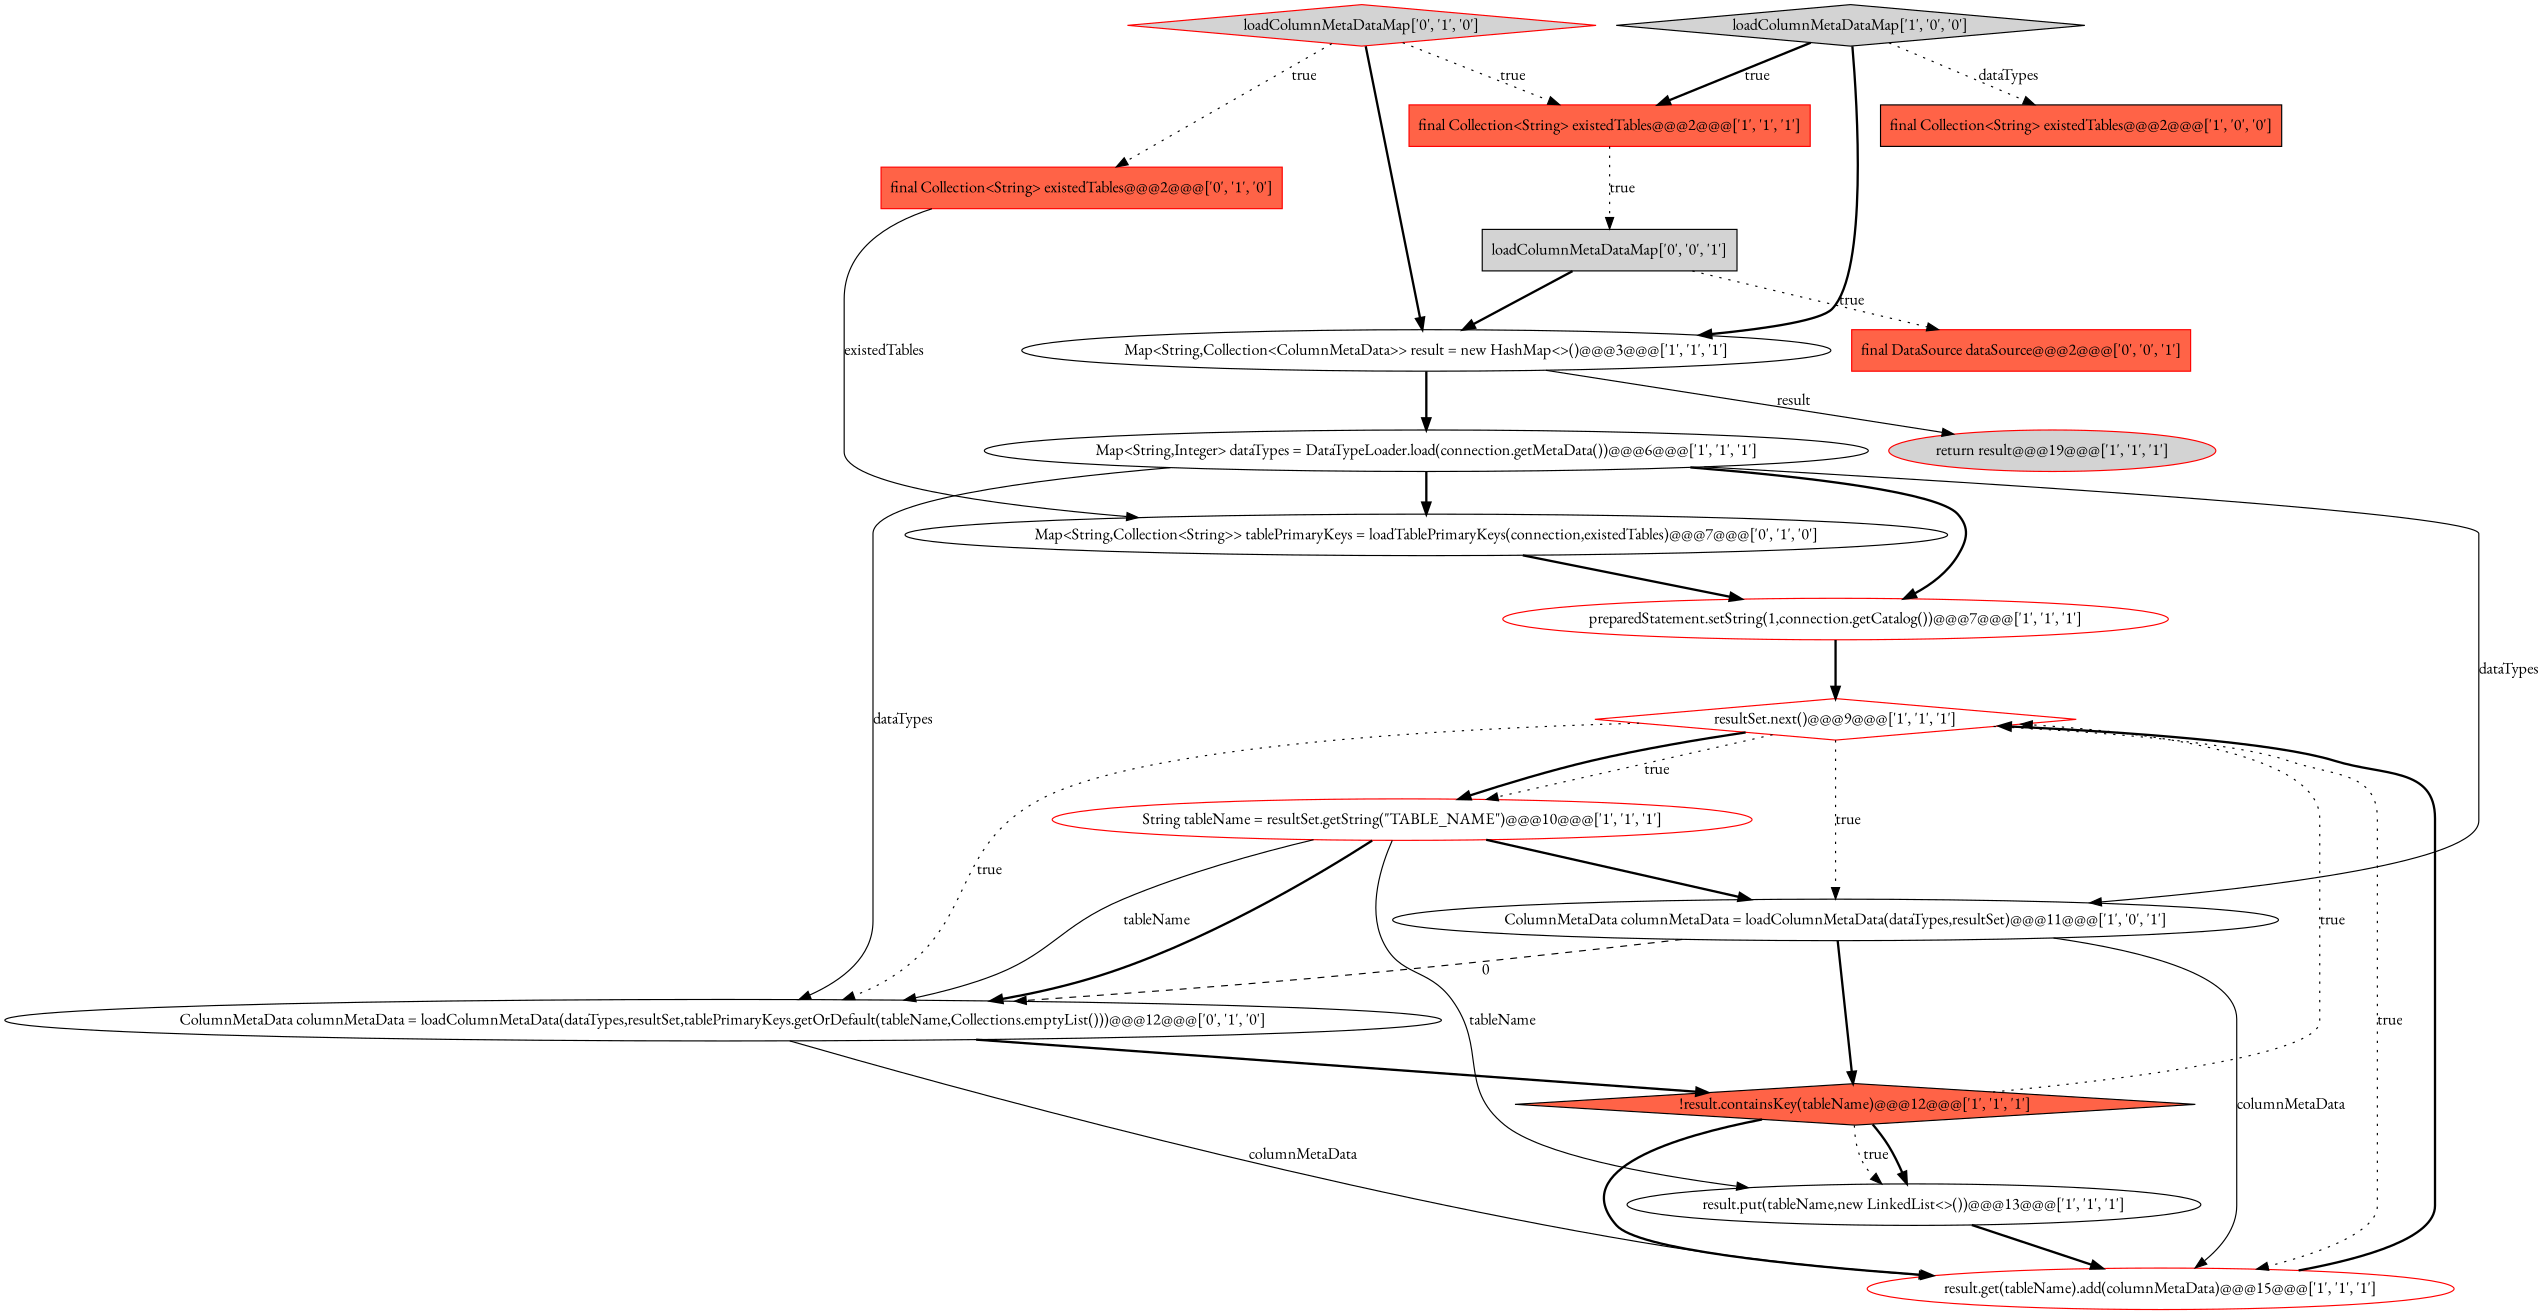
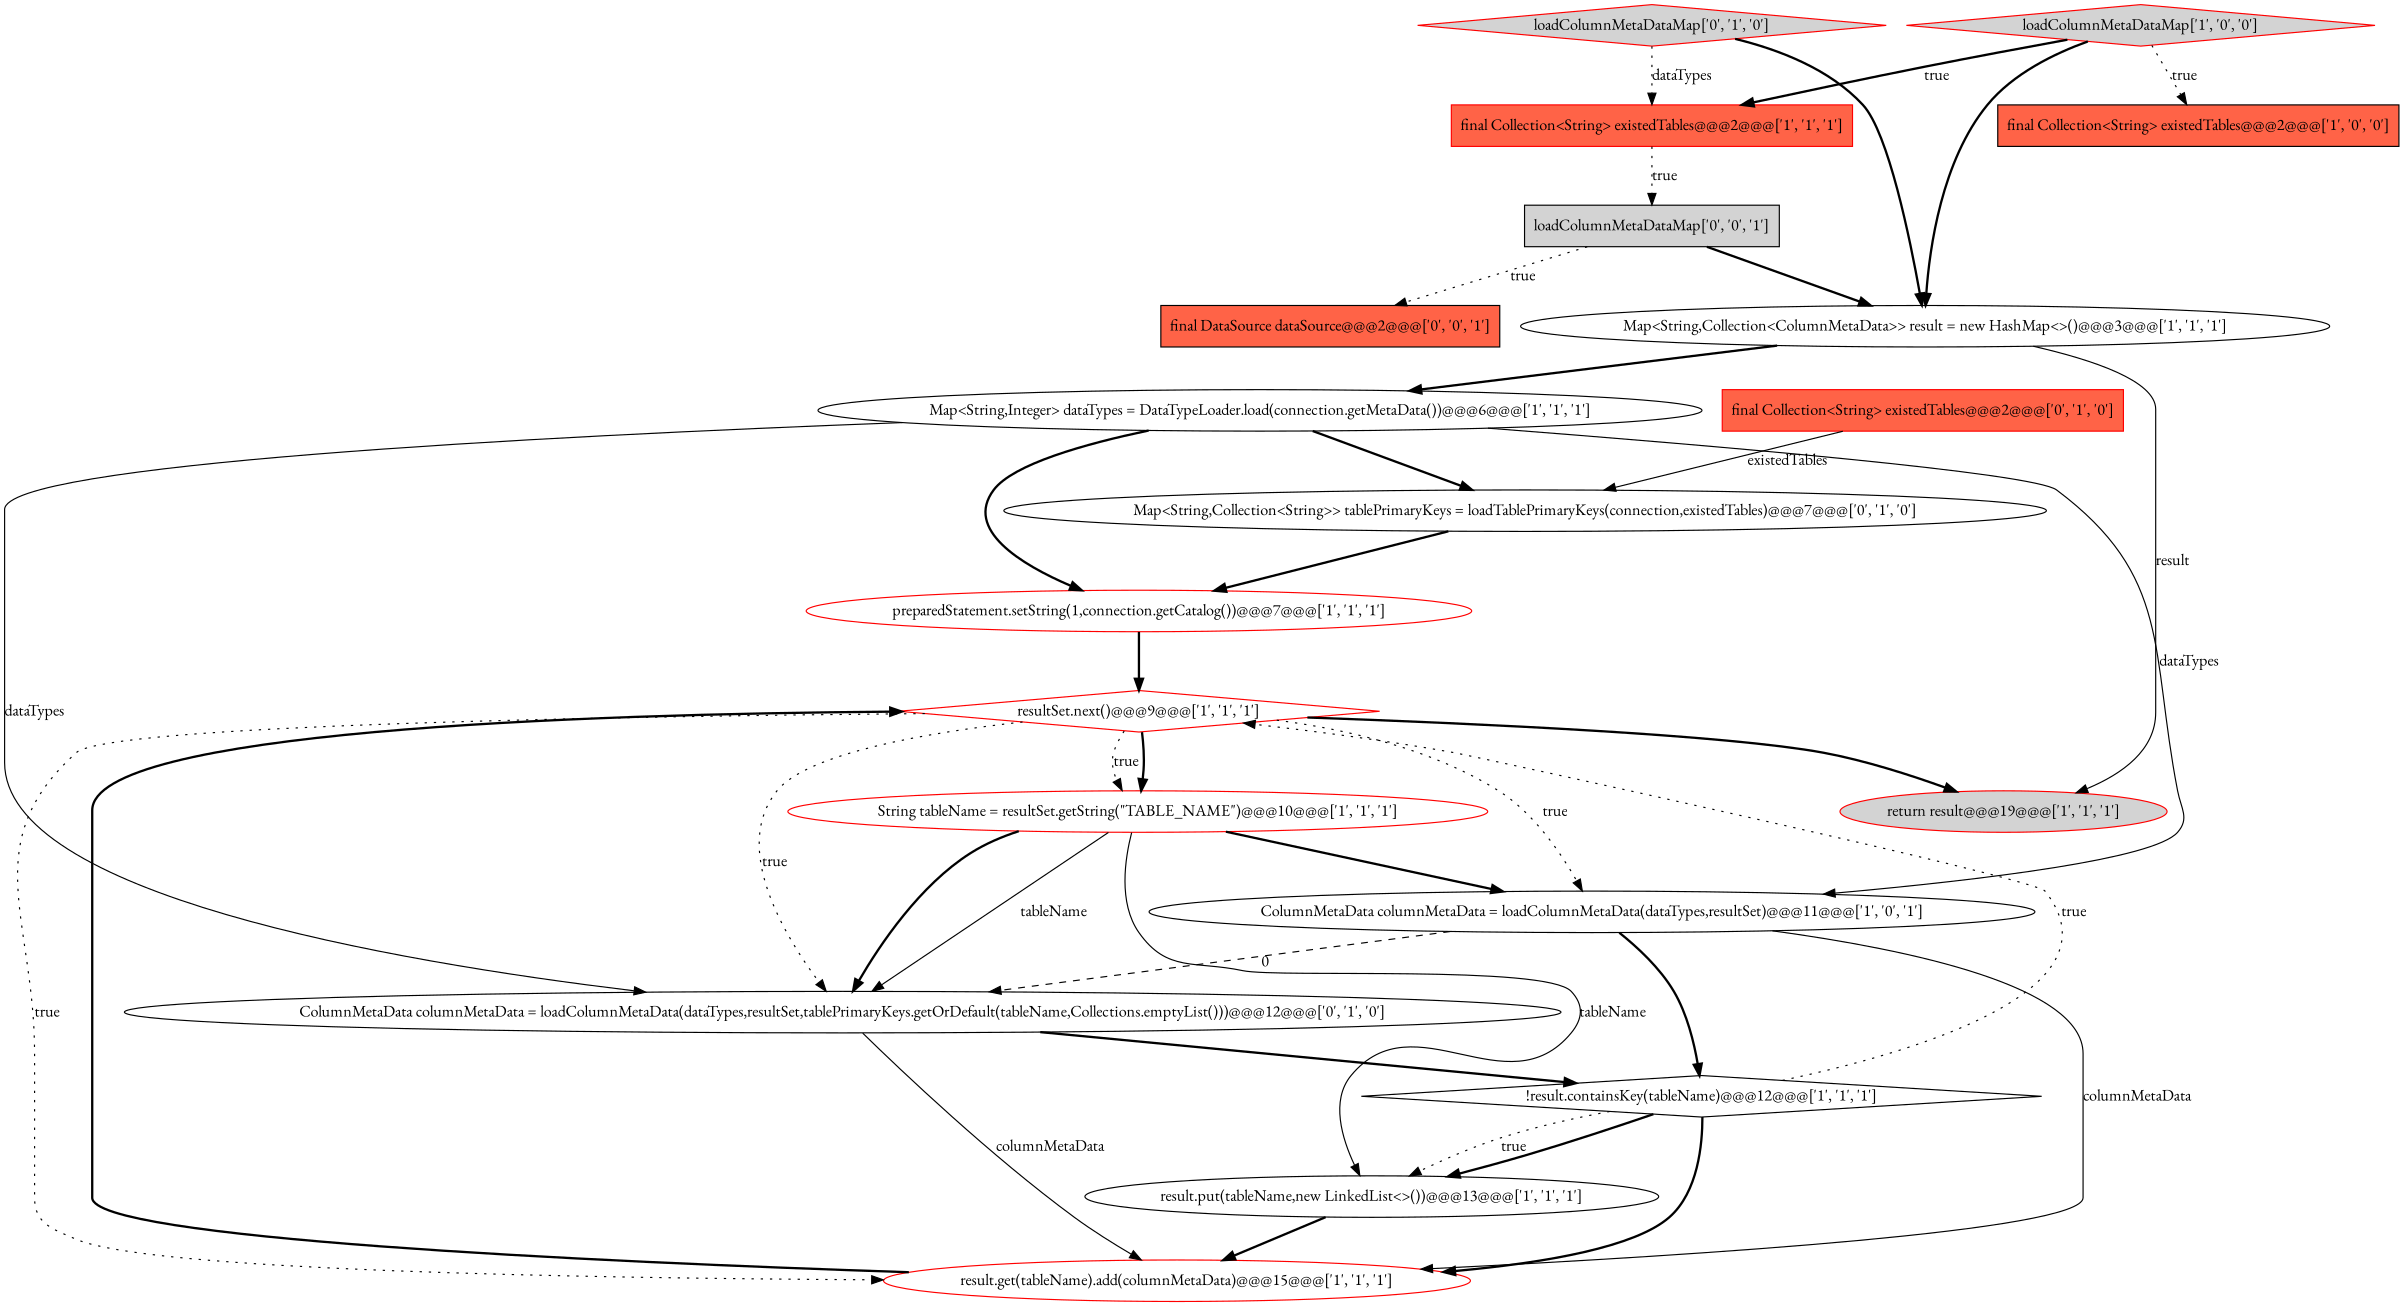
node "loadColumnMetaDataMap['1', '0', '0']": color black -> red
edge "loadColumnMetaDataMap['0', '1', '0']" -> "final Collection<String> existedTables@@@2@@@['1', '1', '1']": label "true" -> "dataTypes"
edge "loadColumnMetaDataMap['1', '0', '0']" -> "final Collection<String> existedTables@@@2@@@['1', '0', '0']": label "dataTypes" -> "true"
edge "loadColumnMetaDataMap['0', '1', '0']" -> "final Collection<String> existedTables@@@2@@@['0', '1', '0']": removed, label "true"
node "final DataSource dataSource@@@2@@@['0', '0', '1']": color red -> black
edge "resultSet.next()@@@9@@@['1', '1', '1']" -> "return result@@@19@@@['1', '1', '1']": added
node "!result.containsKey(tableName)@@@12@@@['1', '1', '1']": fillcolor tomato -> white
